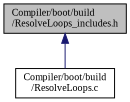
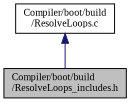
edge "Compiler/boot/build /ResolveLoops.c" -> "Compiler/boot/build /ResolveLoops_includes.h": reversed
